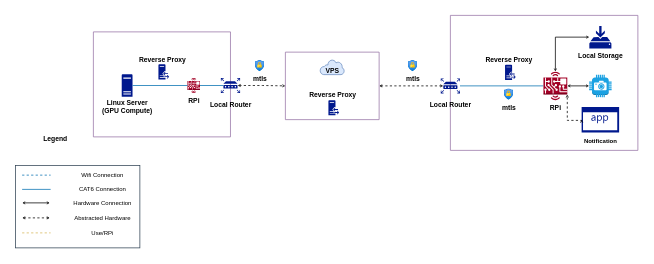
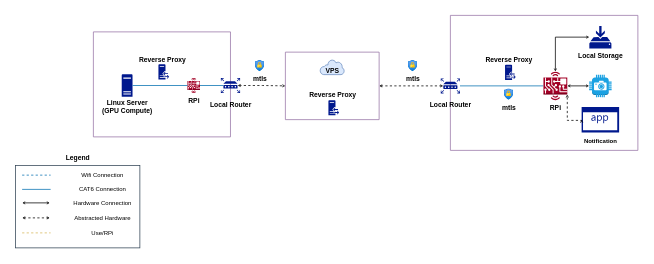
node "Legend": moved (55, 139) -> (78, 158)
